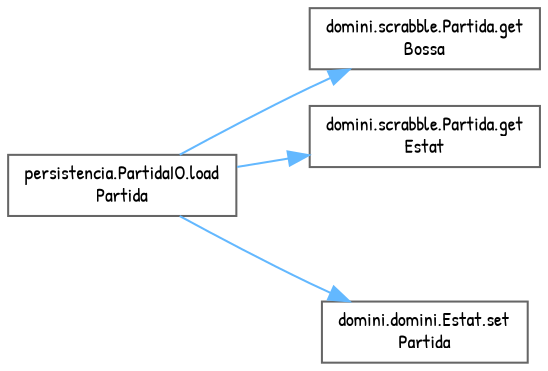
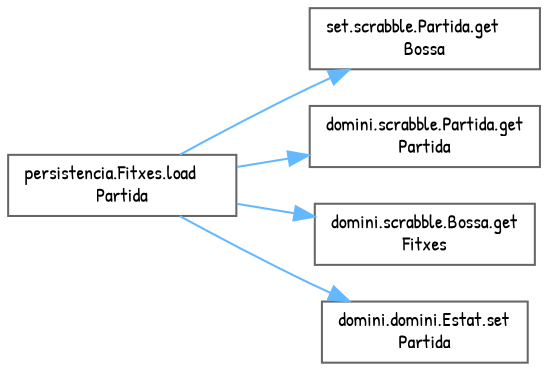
node "domini.scrabble.Partida.get Bossa": label "domini.scrabble.Partida.get Bossa" -> "set.scrabble.Partida.get Bossa"
node "domini.scrabble.Partida.get Estat": label "domini.scrabble.Partida.get Estat" -> "domini.scrabble.Partida.get Partida"
node "persistencia.PartidaIO.load Partida": label "persistencia.PartidaIO.load Partida" -> "persistencia.Fitxes.load Partida"
node "domini.scrabble.Bossa.get Fitxes": added
